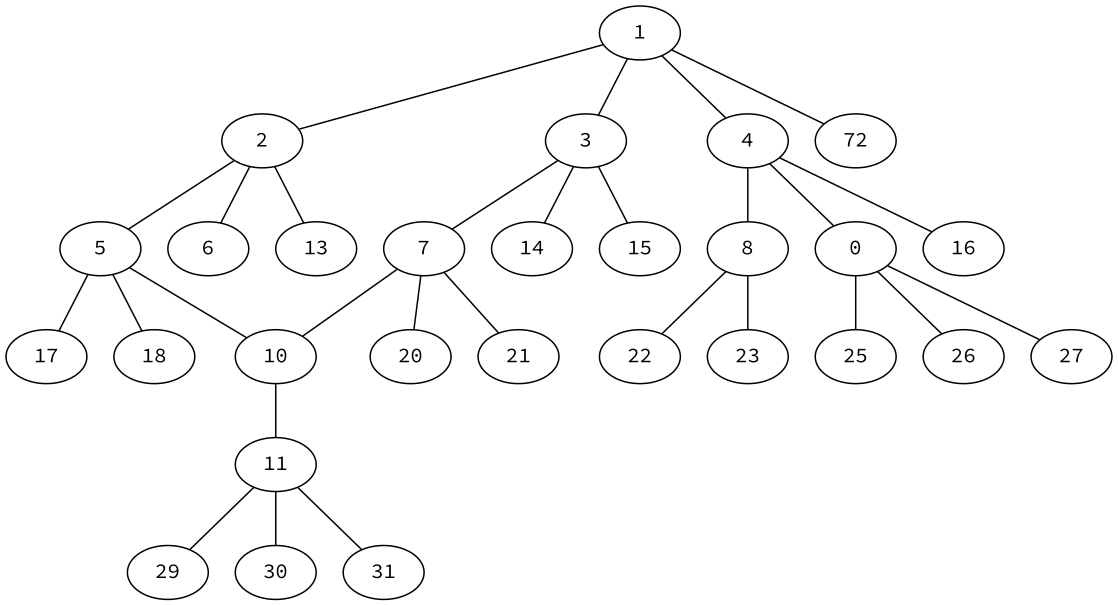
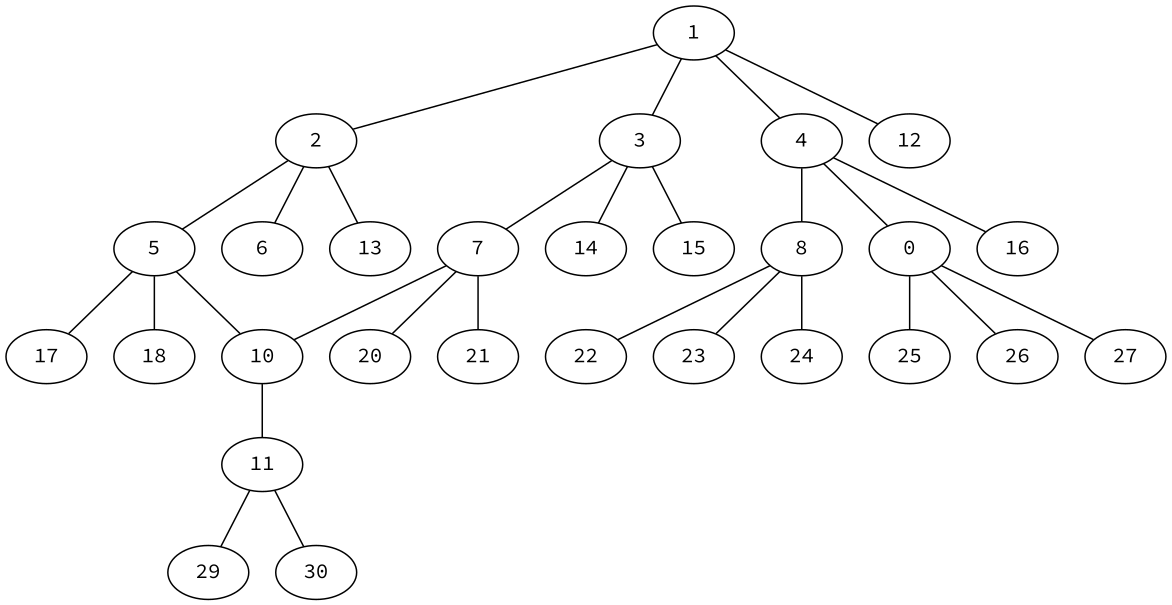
node "72": label "72" -> "12"
node "24": added
node "31": removed
